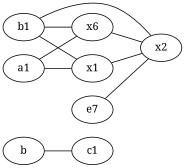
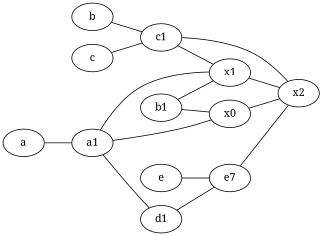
edge "b1" -- "x2": now "c1" -- "x2"
node "x6": label "x6" -> "x0"
edge "c1" -- "x1": added
node "c": added
node "a": added
node "e": added
node "d1": added
